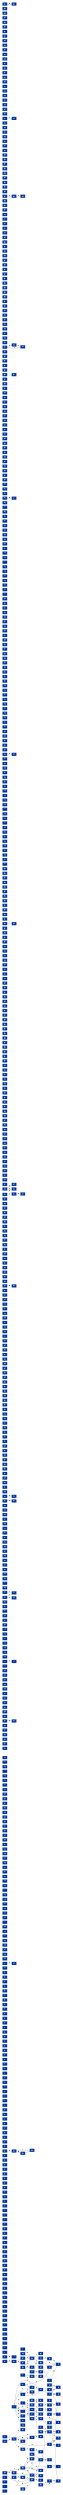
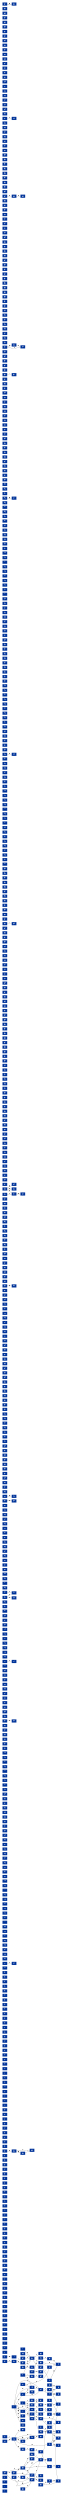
node "149": added
node "362": removed
